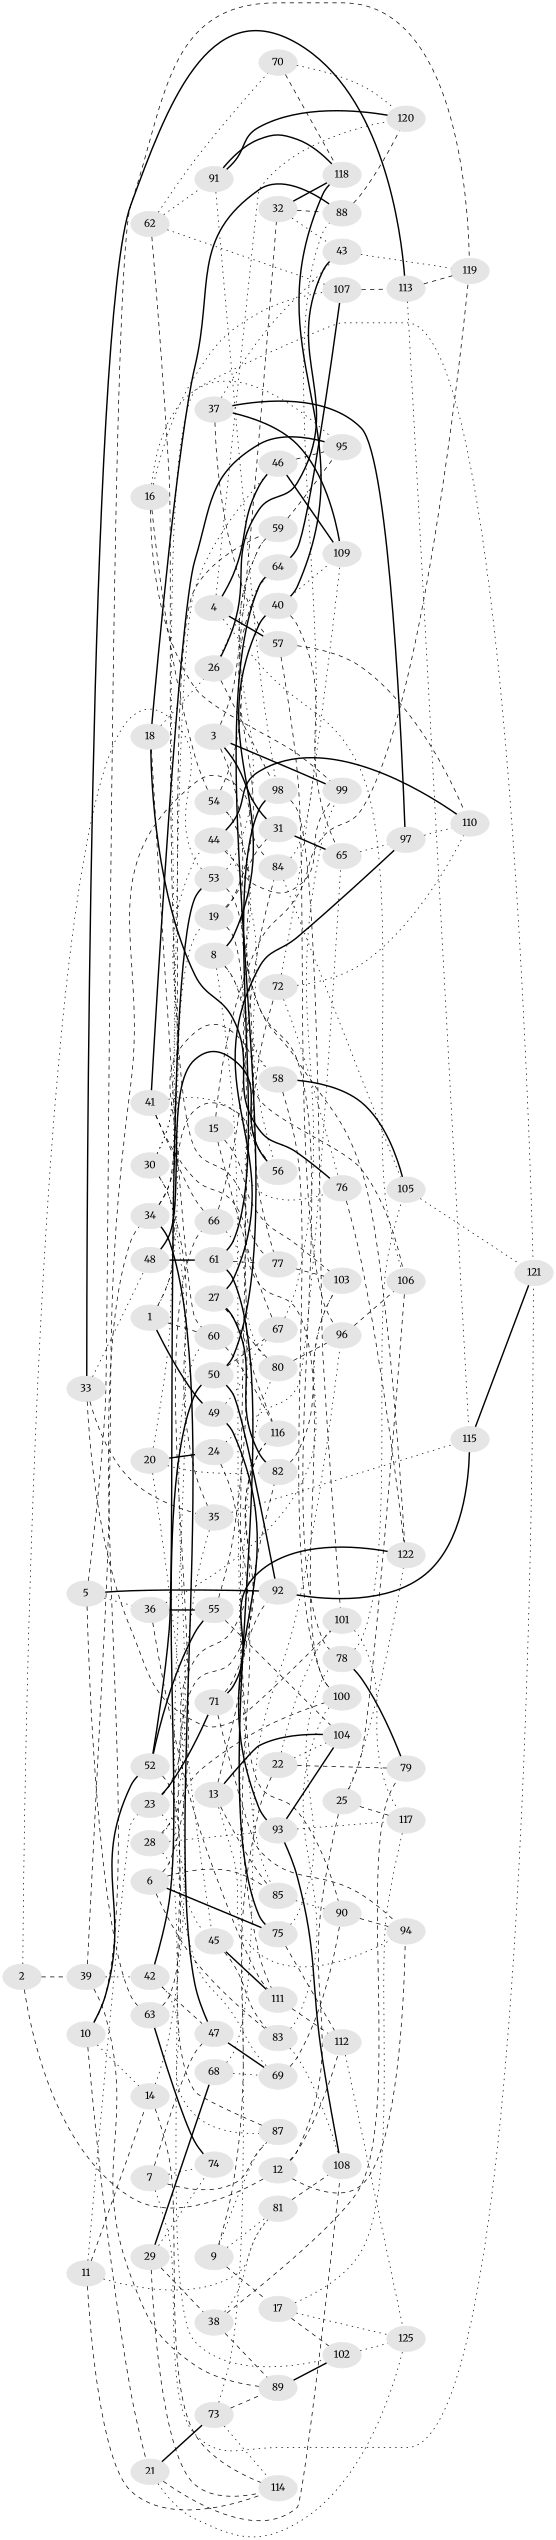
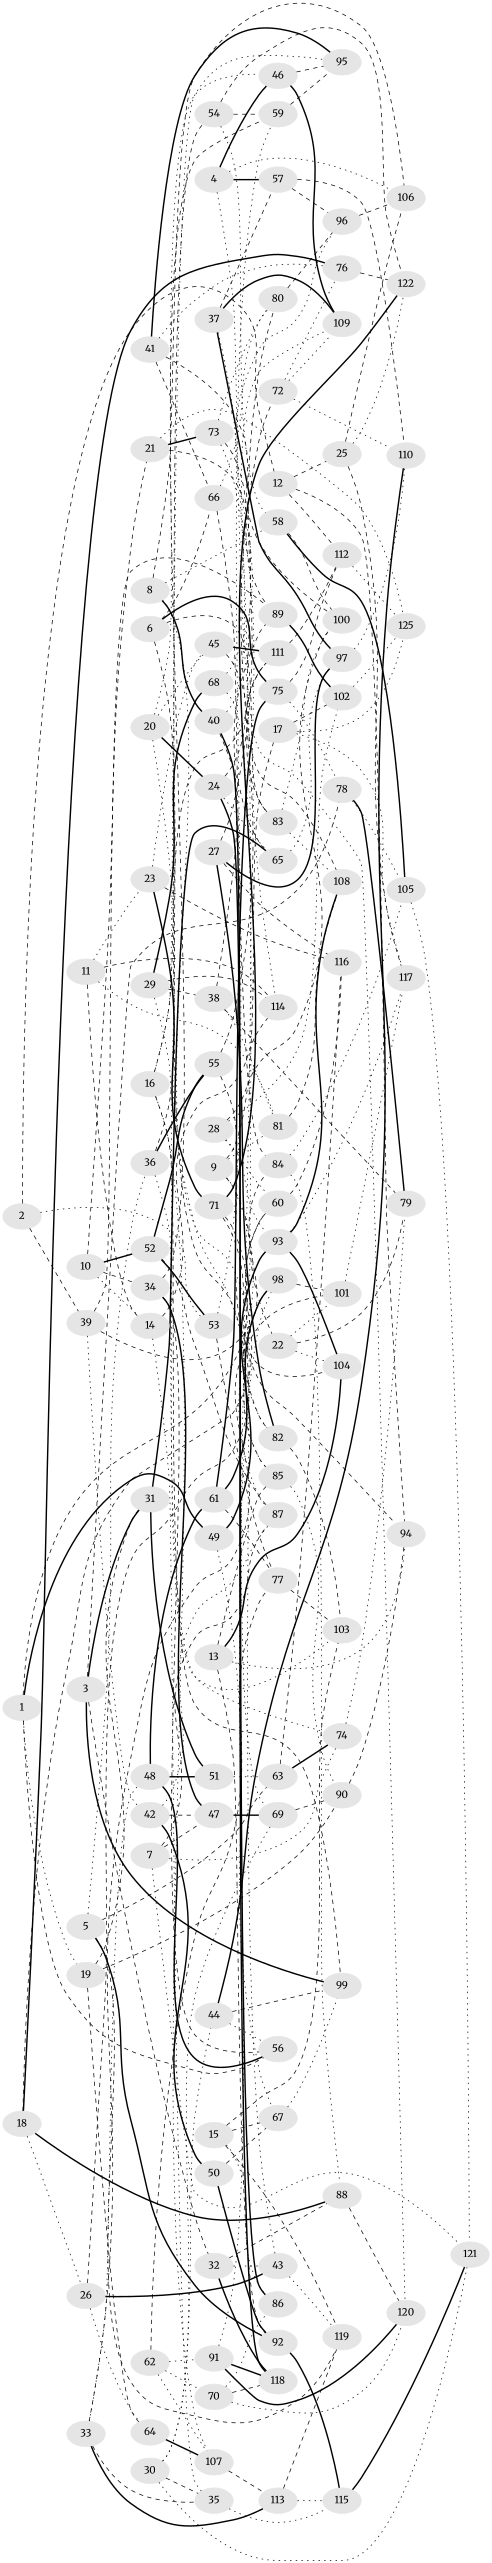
edge "64" -- "50": removed
edge "79" -- "74": added
node "51": added
node "86": added
